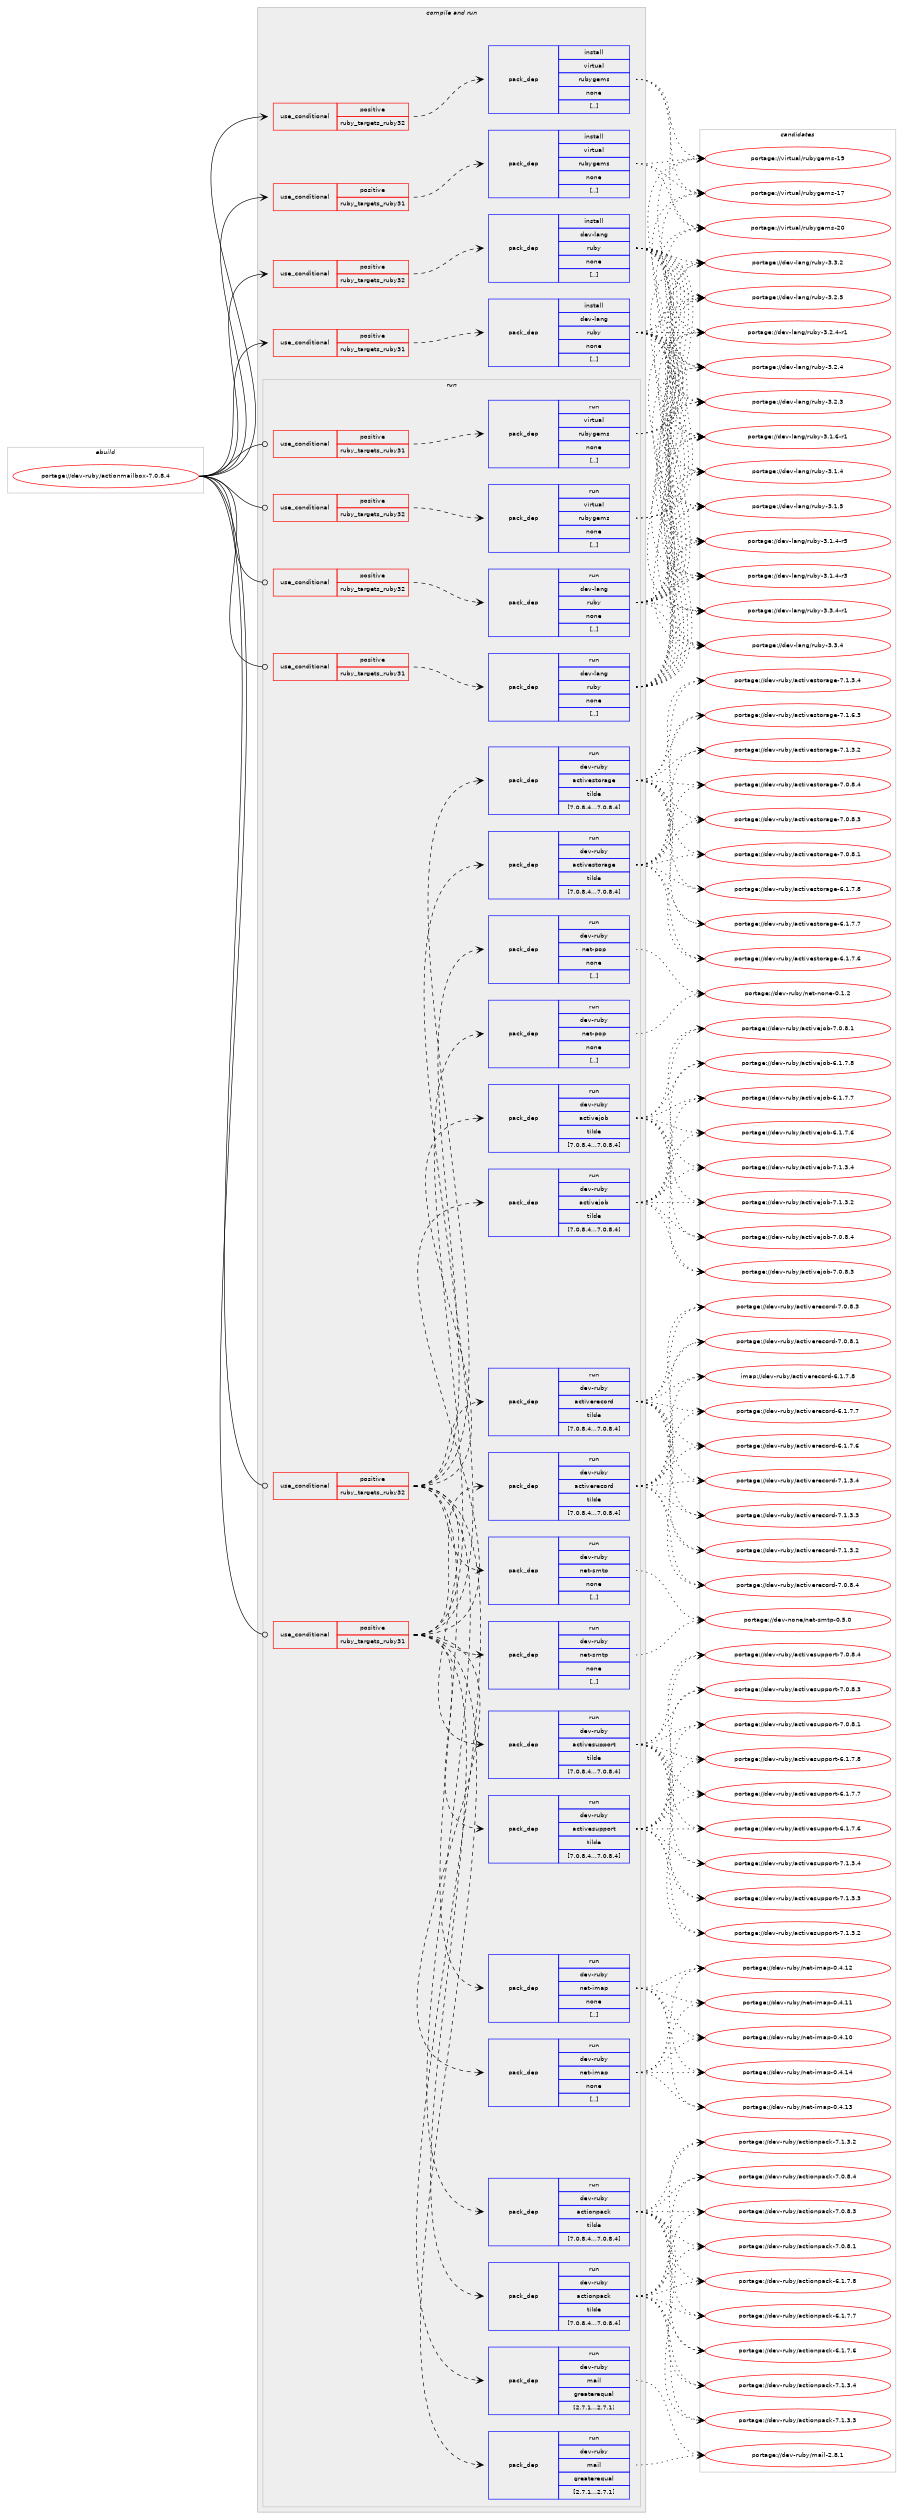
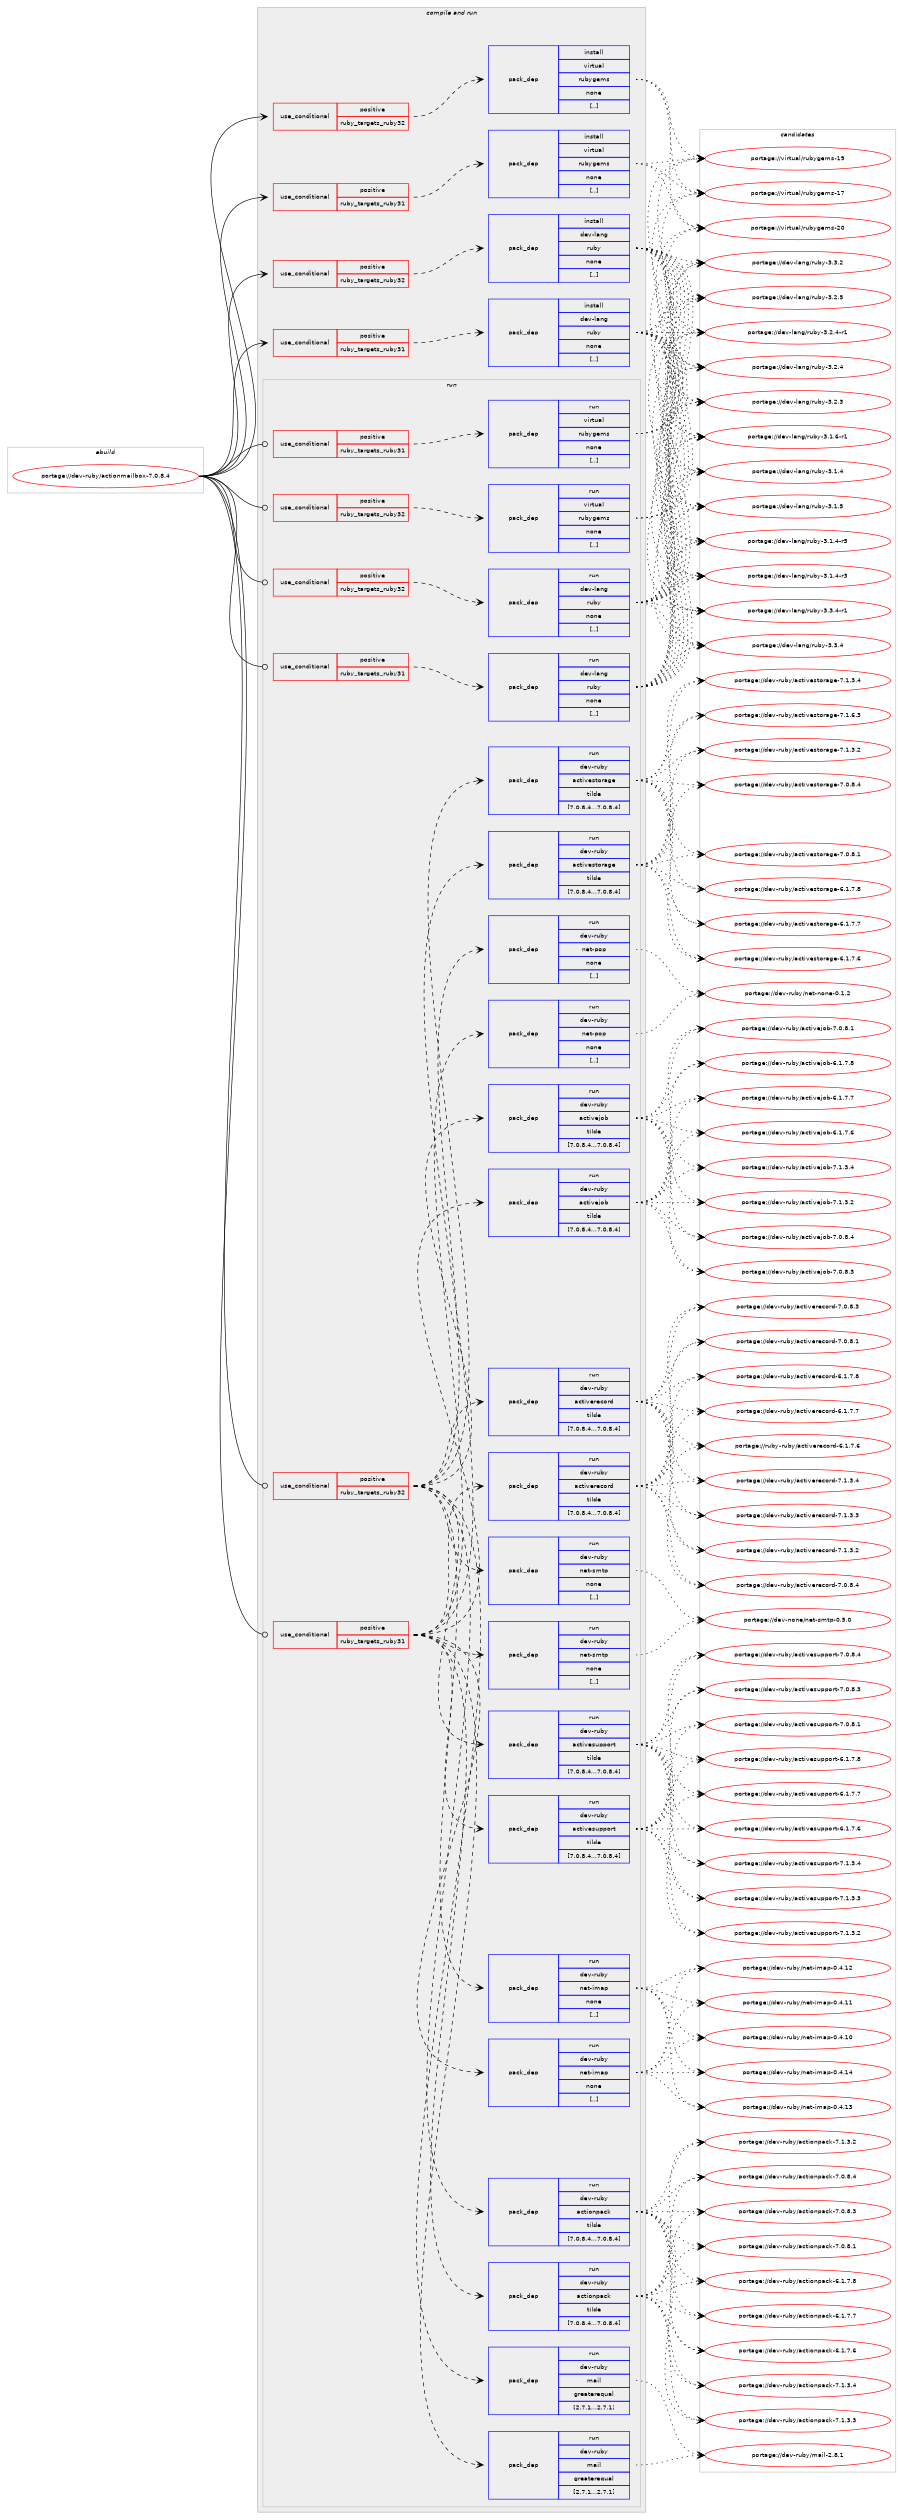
node "portage://dev-ruby/activestorage-7.0.8.3": removed
node "imap://dev-ruby/activerecord-6.1.7.8": label "imap://dev-ruby/activerecord-6.1.7.8" -> "portage://dev-ruby/activerecord-6.1.7.8"
node "portage://dev-ruby/activerecord-6.1.7.6": label "portage://dev-ruby/activerecord-6.1.7.6" -> "portage://ruby-ruby/activerecord-6.1.7.6"
